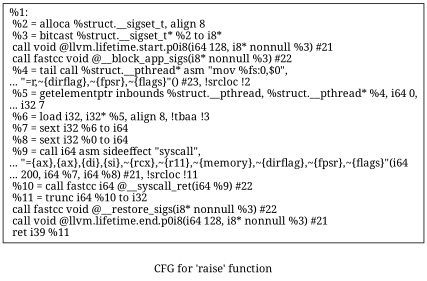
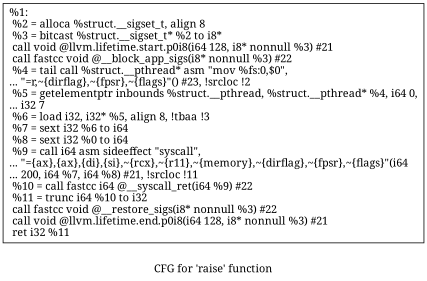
node "%1:": text "ret i39 %11" -> "ret i32 %11"
